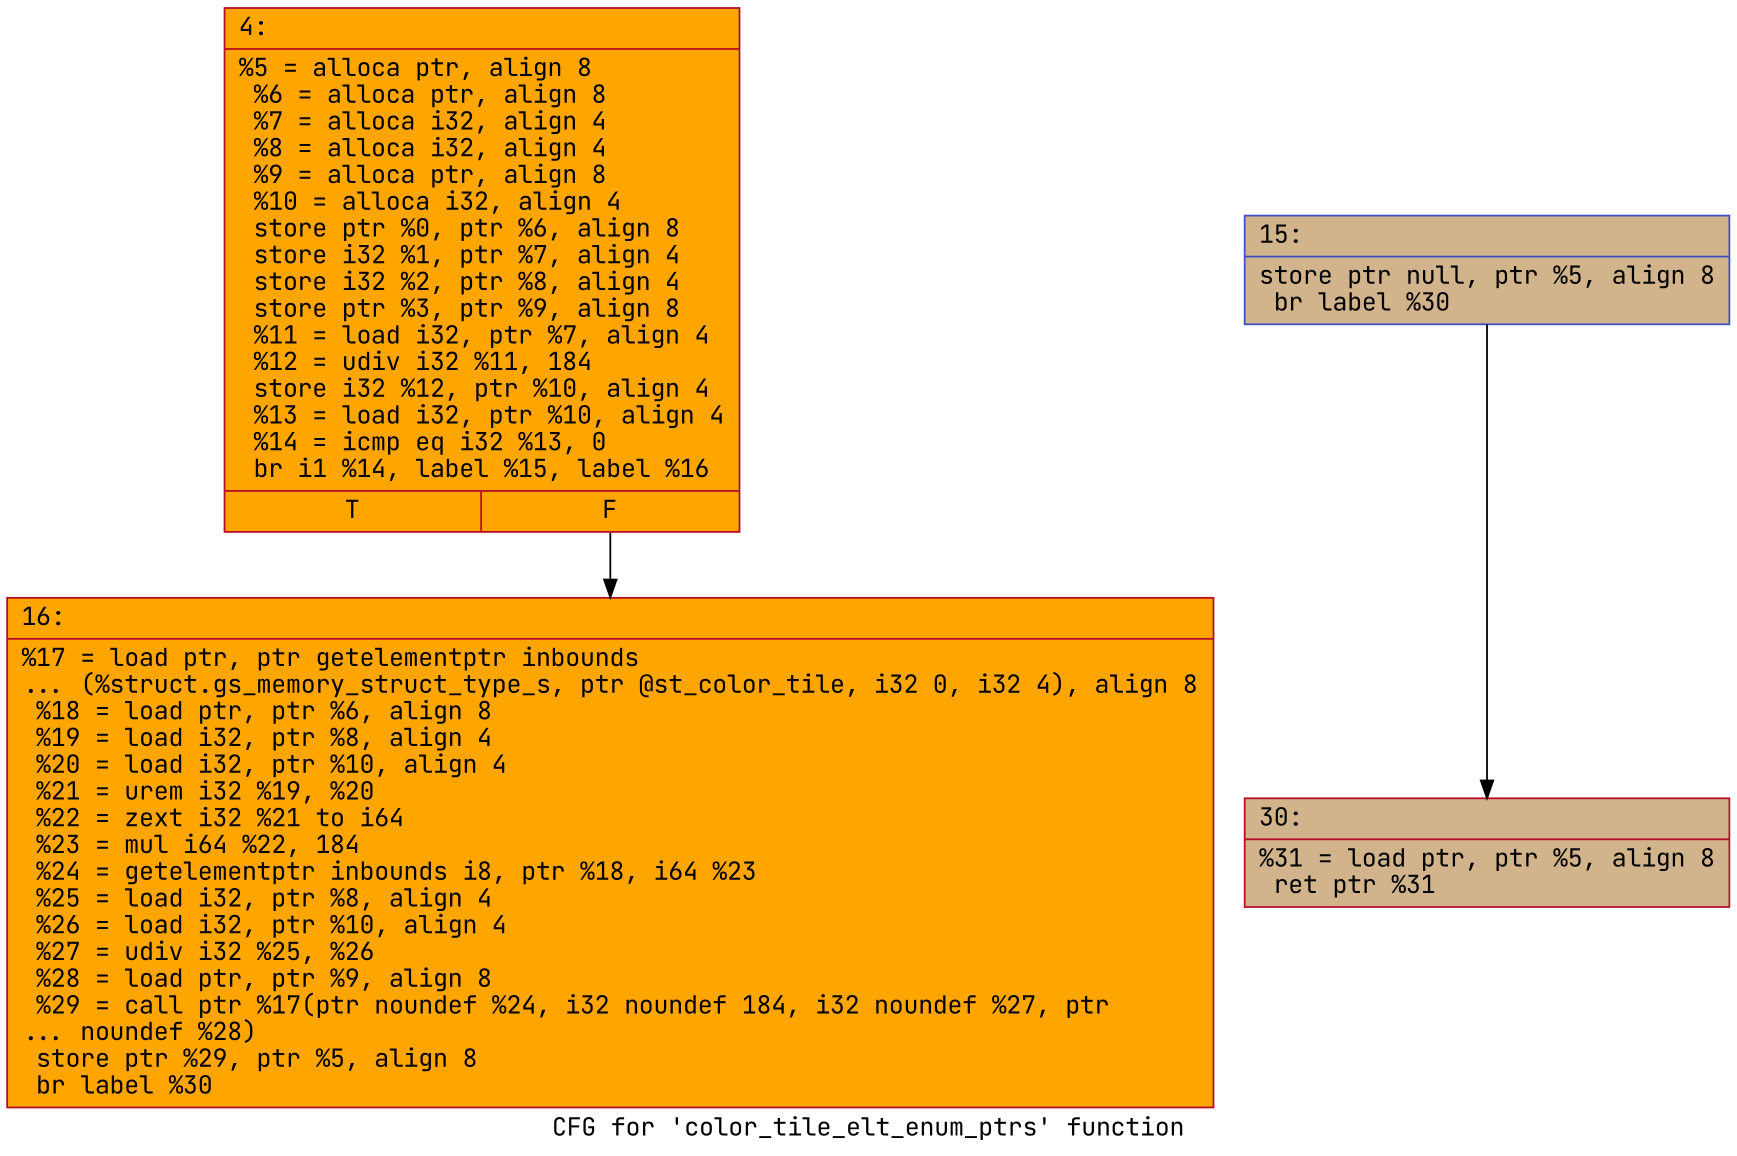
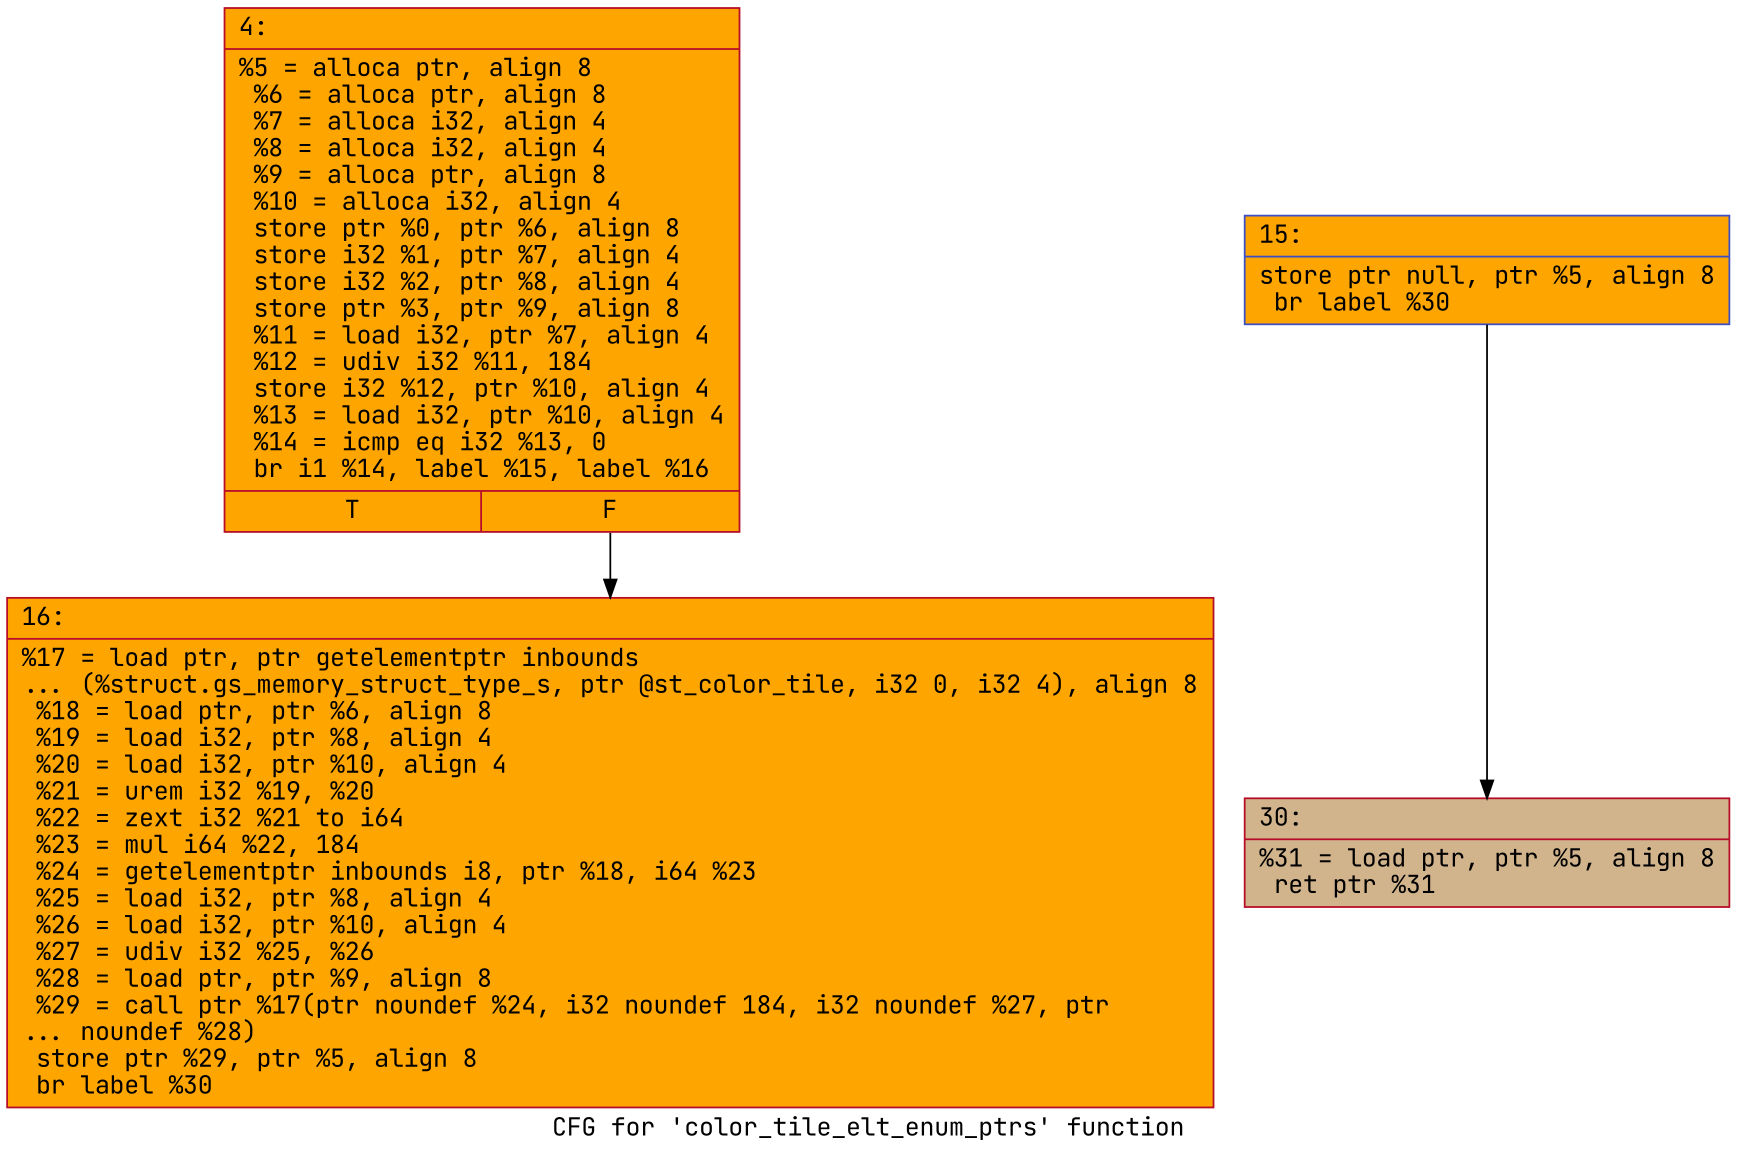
node "15:": fillcolor tan -> orange
